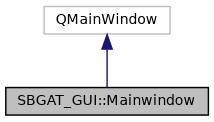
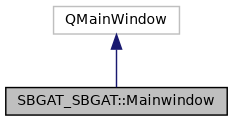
node "SBGAT_GUI::Mainwindow": label "SBGAT_GUI::Mainwindow" -> "SBGAT_SBGAT::Mainwindow"
